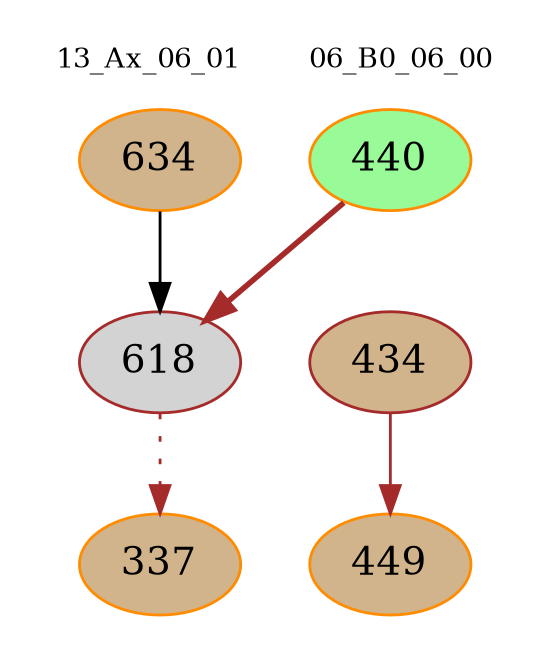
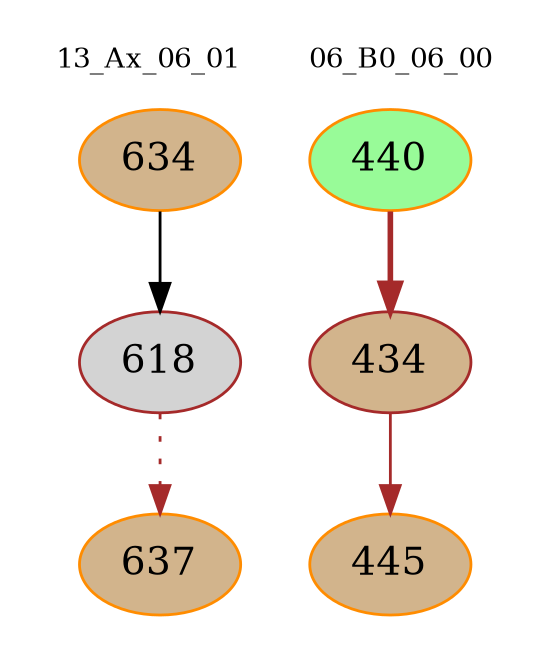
edge "440" -> "618": now "440" -> "434"
node "337": label "337" -> "637"
node "449": label "449" -> "445"
